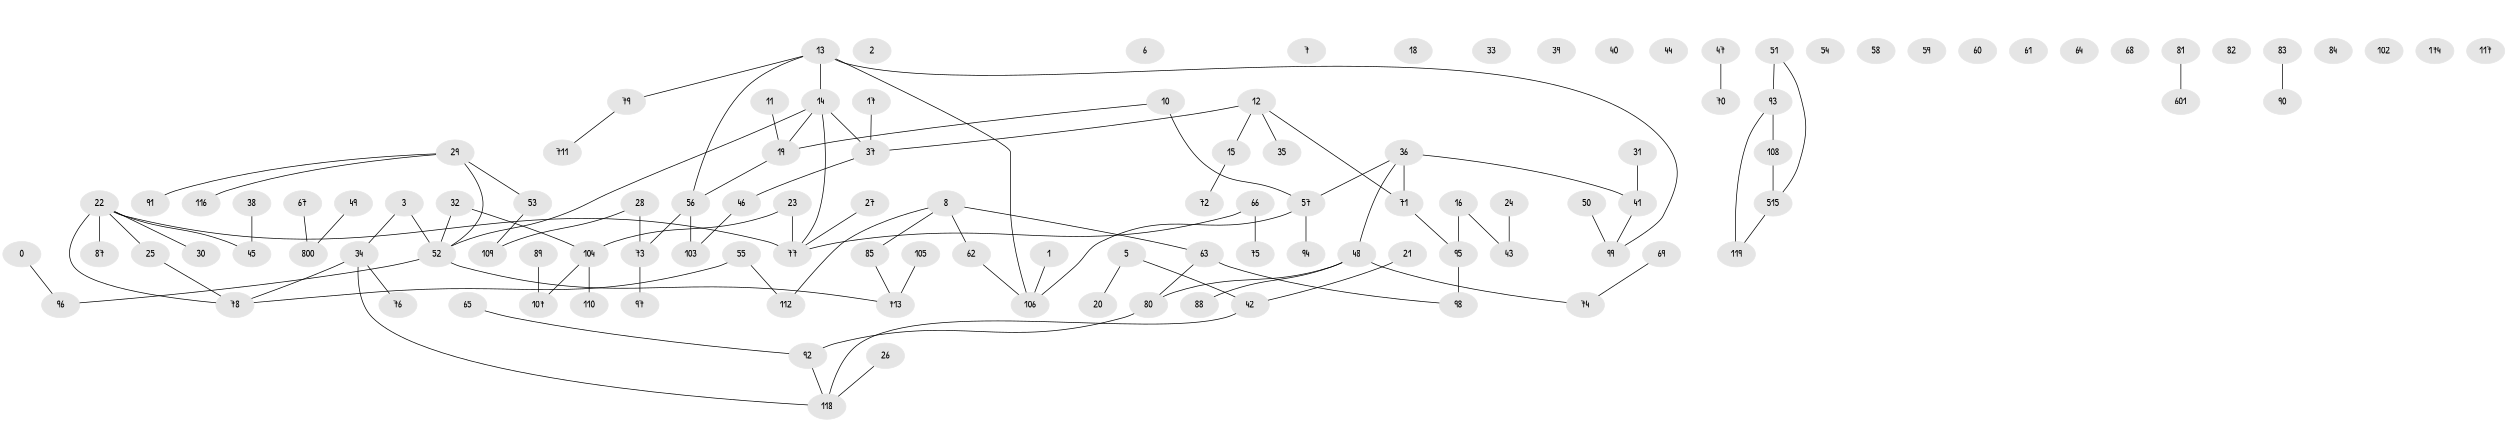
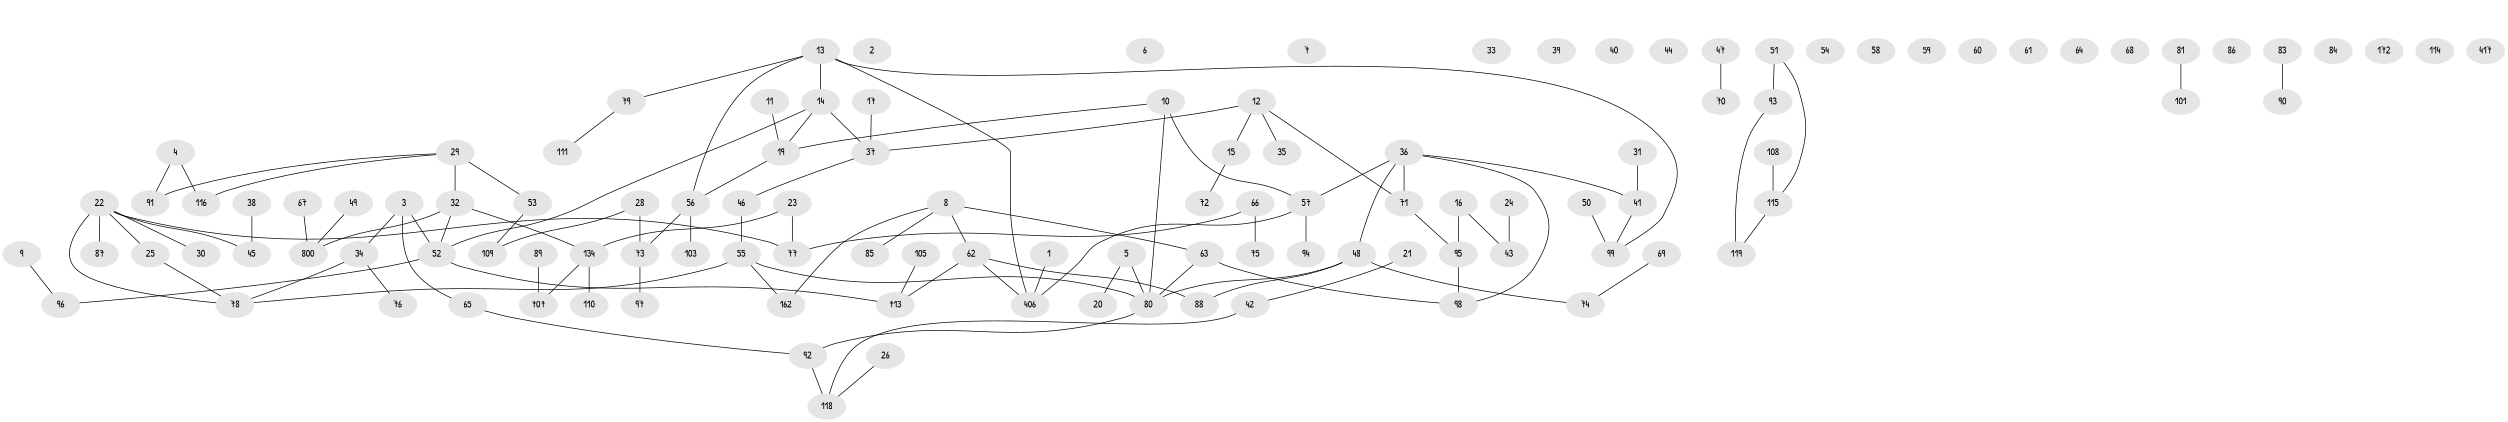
node "18": removed
node "82": label "82" -> "86"
node "102": label "102" -> "172"
node "174": label "174" -> "114"
node "117": label "117" -> "417"
node "601": label "601" -> "101"
edge "93" -- "108": removed
node "4": added
node "711": label "711" -> "111"
edge "14" -- "77": removed
node "27": removed
edge "10" -- "80": added
node "515": label "515" -> "115"
edge "36" -- "98": added
edge "29" -- "52": now "29" -- "32"
edge "32" -- "800": added
edge "46" -- "103": now "46" -- "55"
node "0": label "0" -> "9"
node "104": label "104" -> "134"
edge "3" -- "65": added
edge "62" -- "88": added
edge "5" -- "42": now "5" -- "80"
edge "85" -- "713": now "62" -- "713"
edge "55" -- "80": added
node "107": label "107" -> "707"
node "112": label "112" -> "162"
node "106": label "106" -> "406"
edge "34" -- "118": removed
